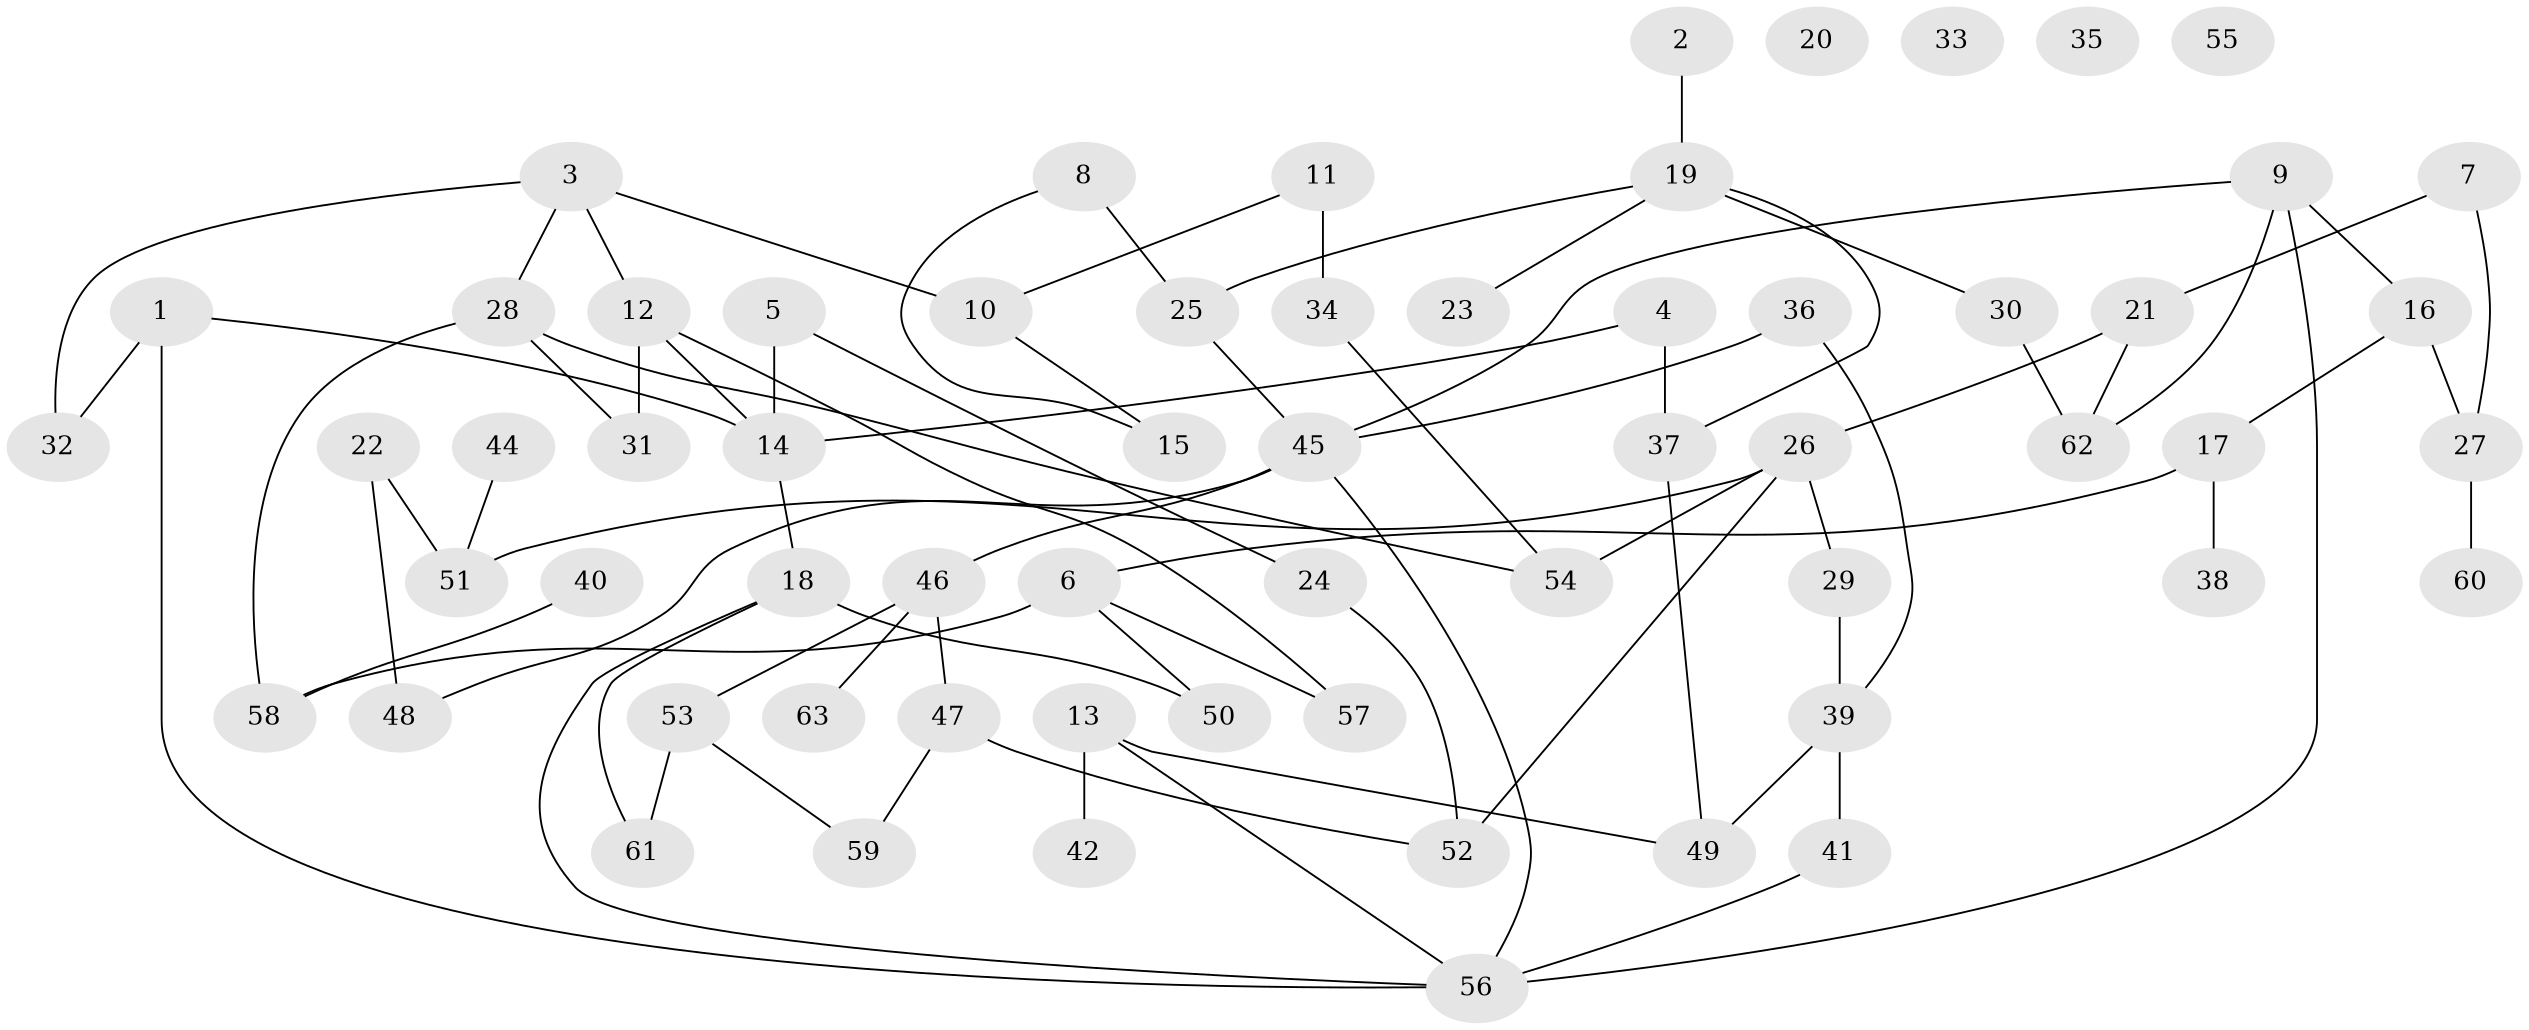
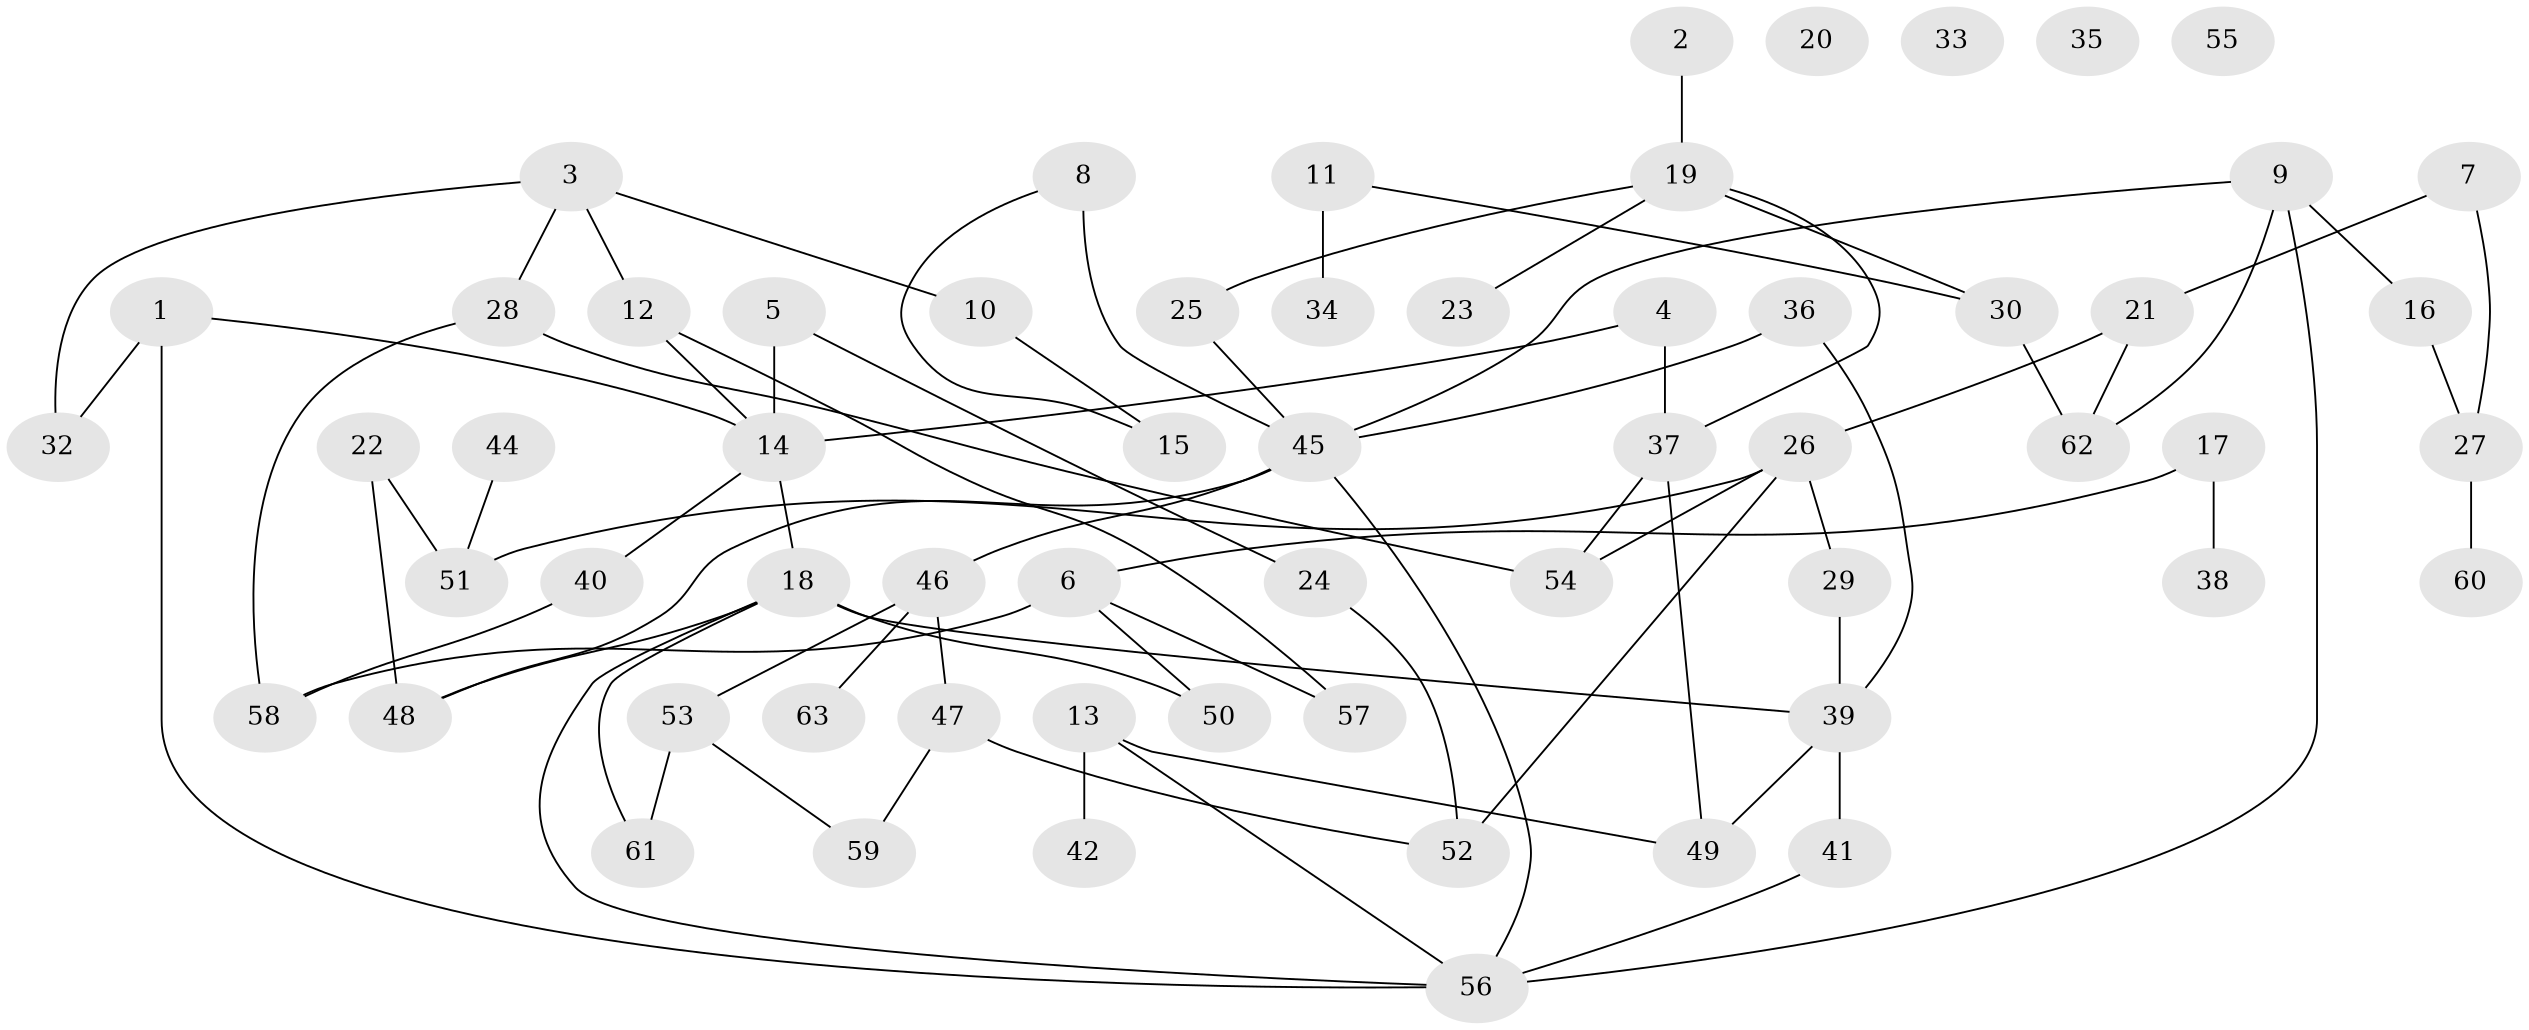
edge "8" -- "25": now "8" -- "45"
edge "11" -- "10": now "11" -- "30"
edge "16" -- "17": removed
node "31": removed
edge "34" -- "54": now "37" -- "54"
edge "14" -- "40": added
edge "18" -- "48": added
edge "18" -- "39": added
